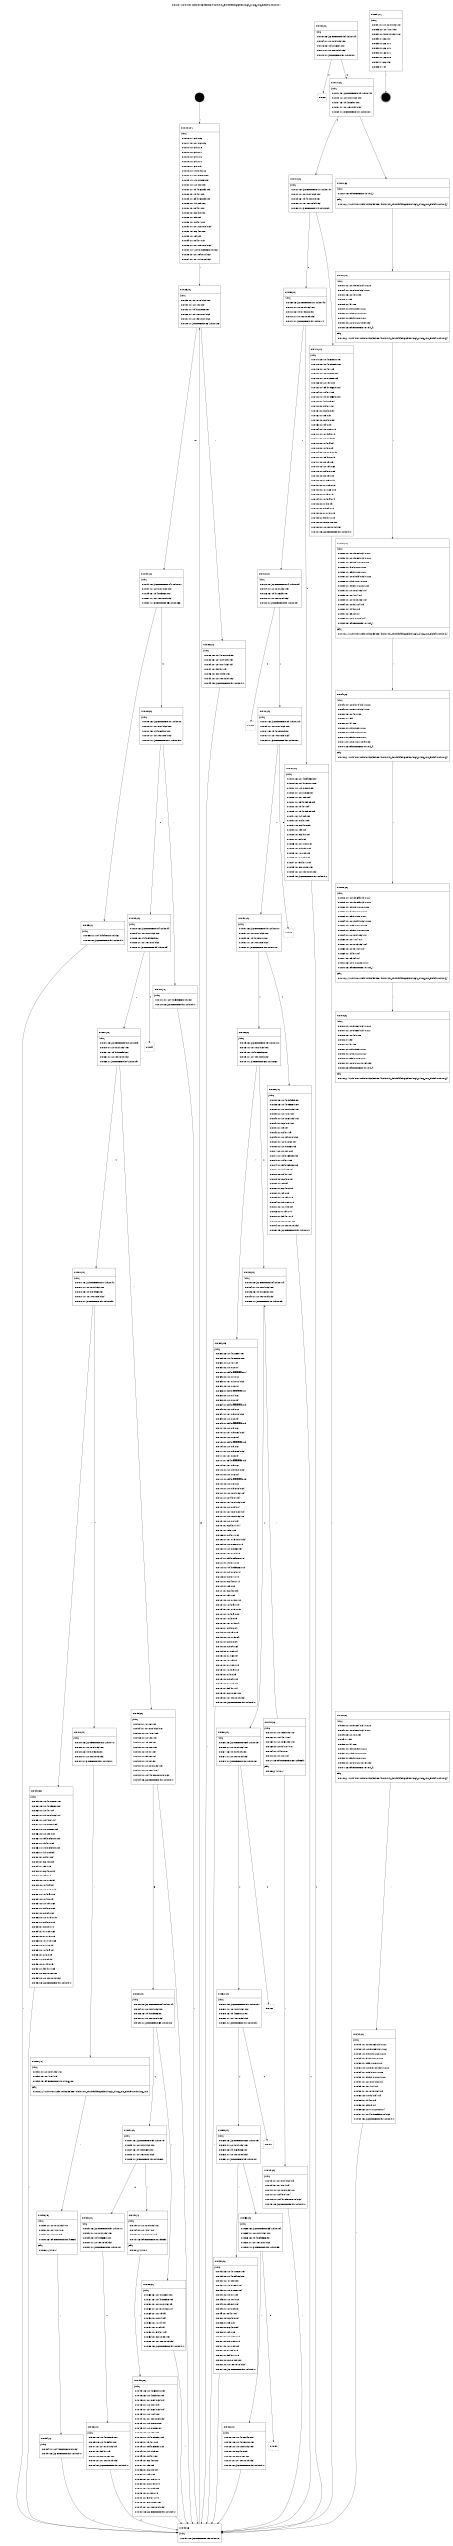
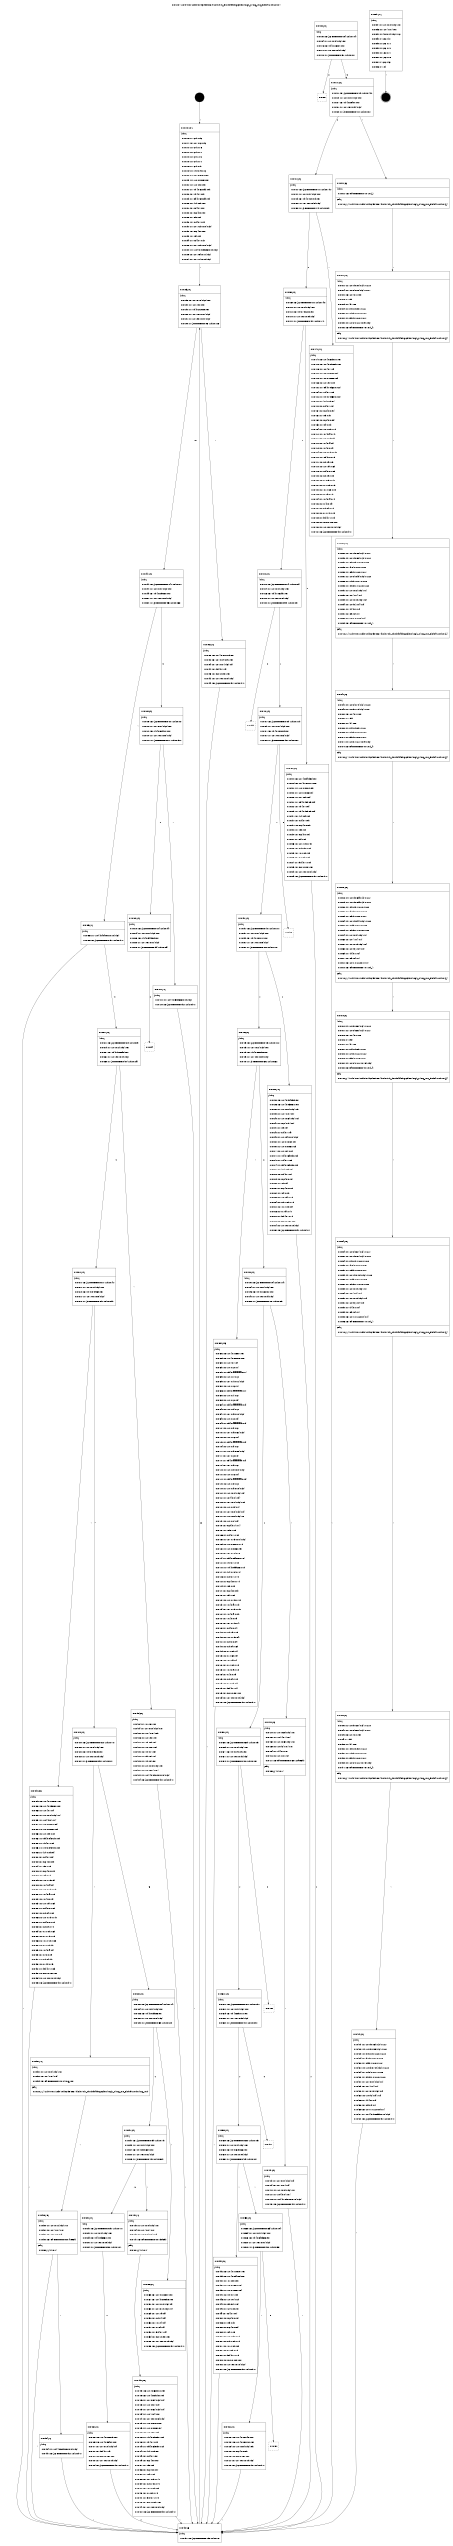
edge "0x40132a [28]" -> "0x401346 [28]": now "0x401cc5 [12]" -> "0x401346 [28]"
node "0x401a9f [75]": added
edge "0x40184e [29]" -> "0x4014ea [28]": reversed
edge "0x401b6d [39]" -> "0x40139a [28]": now "0x40137e [28]" -> "0x40139a [28]"
edge "0x40159c [44]" -> "0x401d82 [5]": now "0x401ba0 [15]" -> "0x401d82 [5]"
